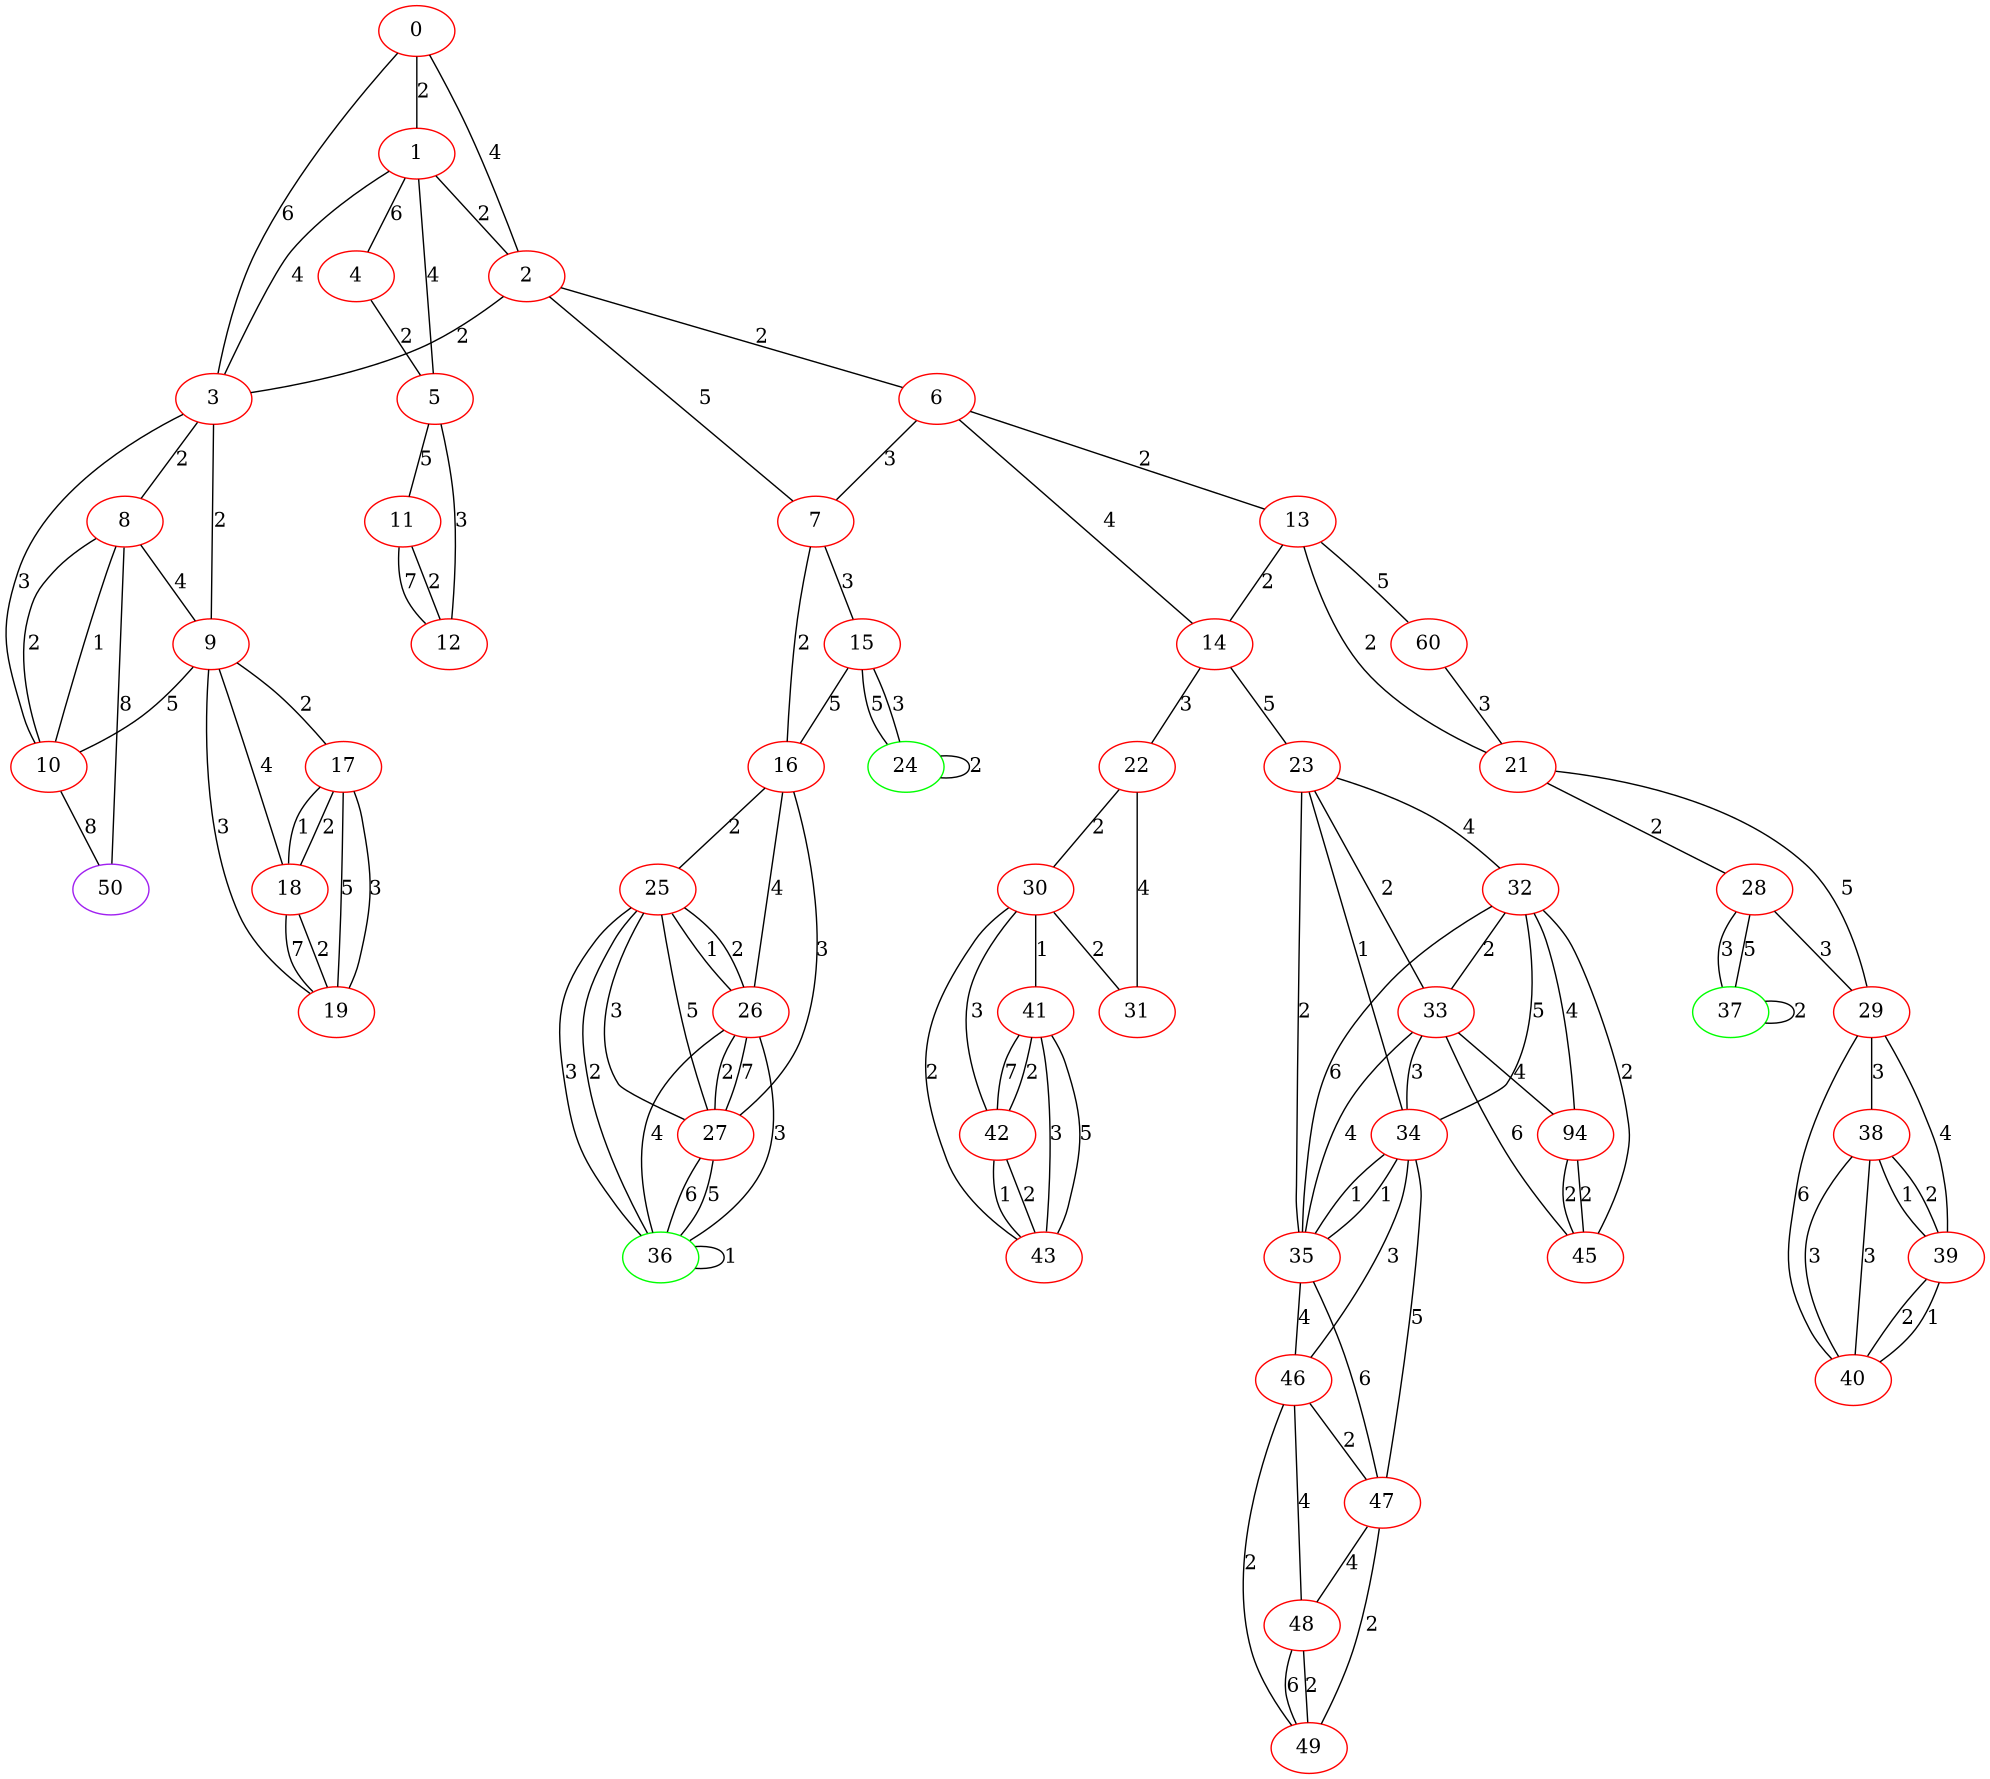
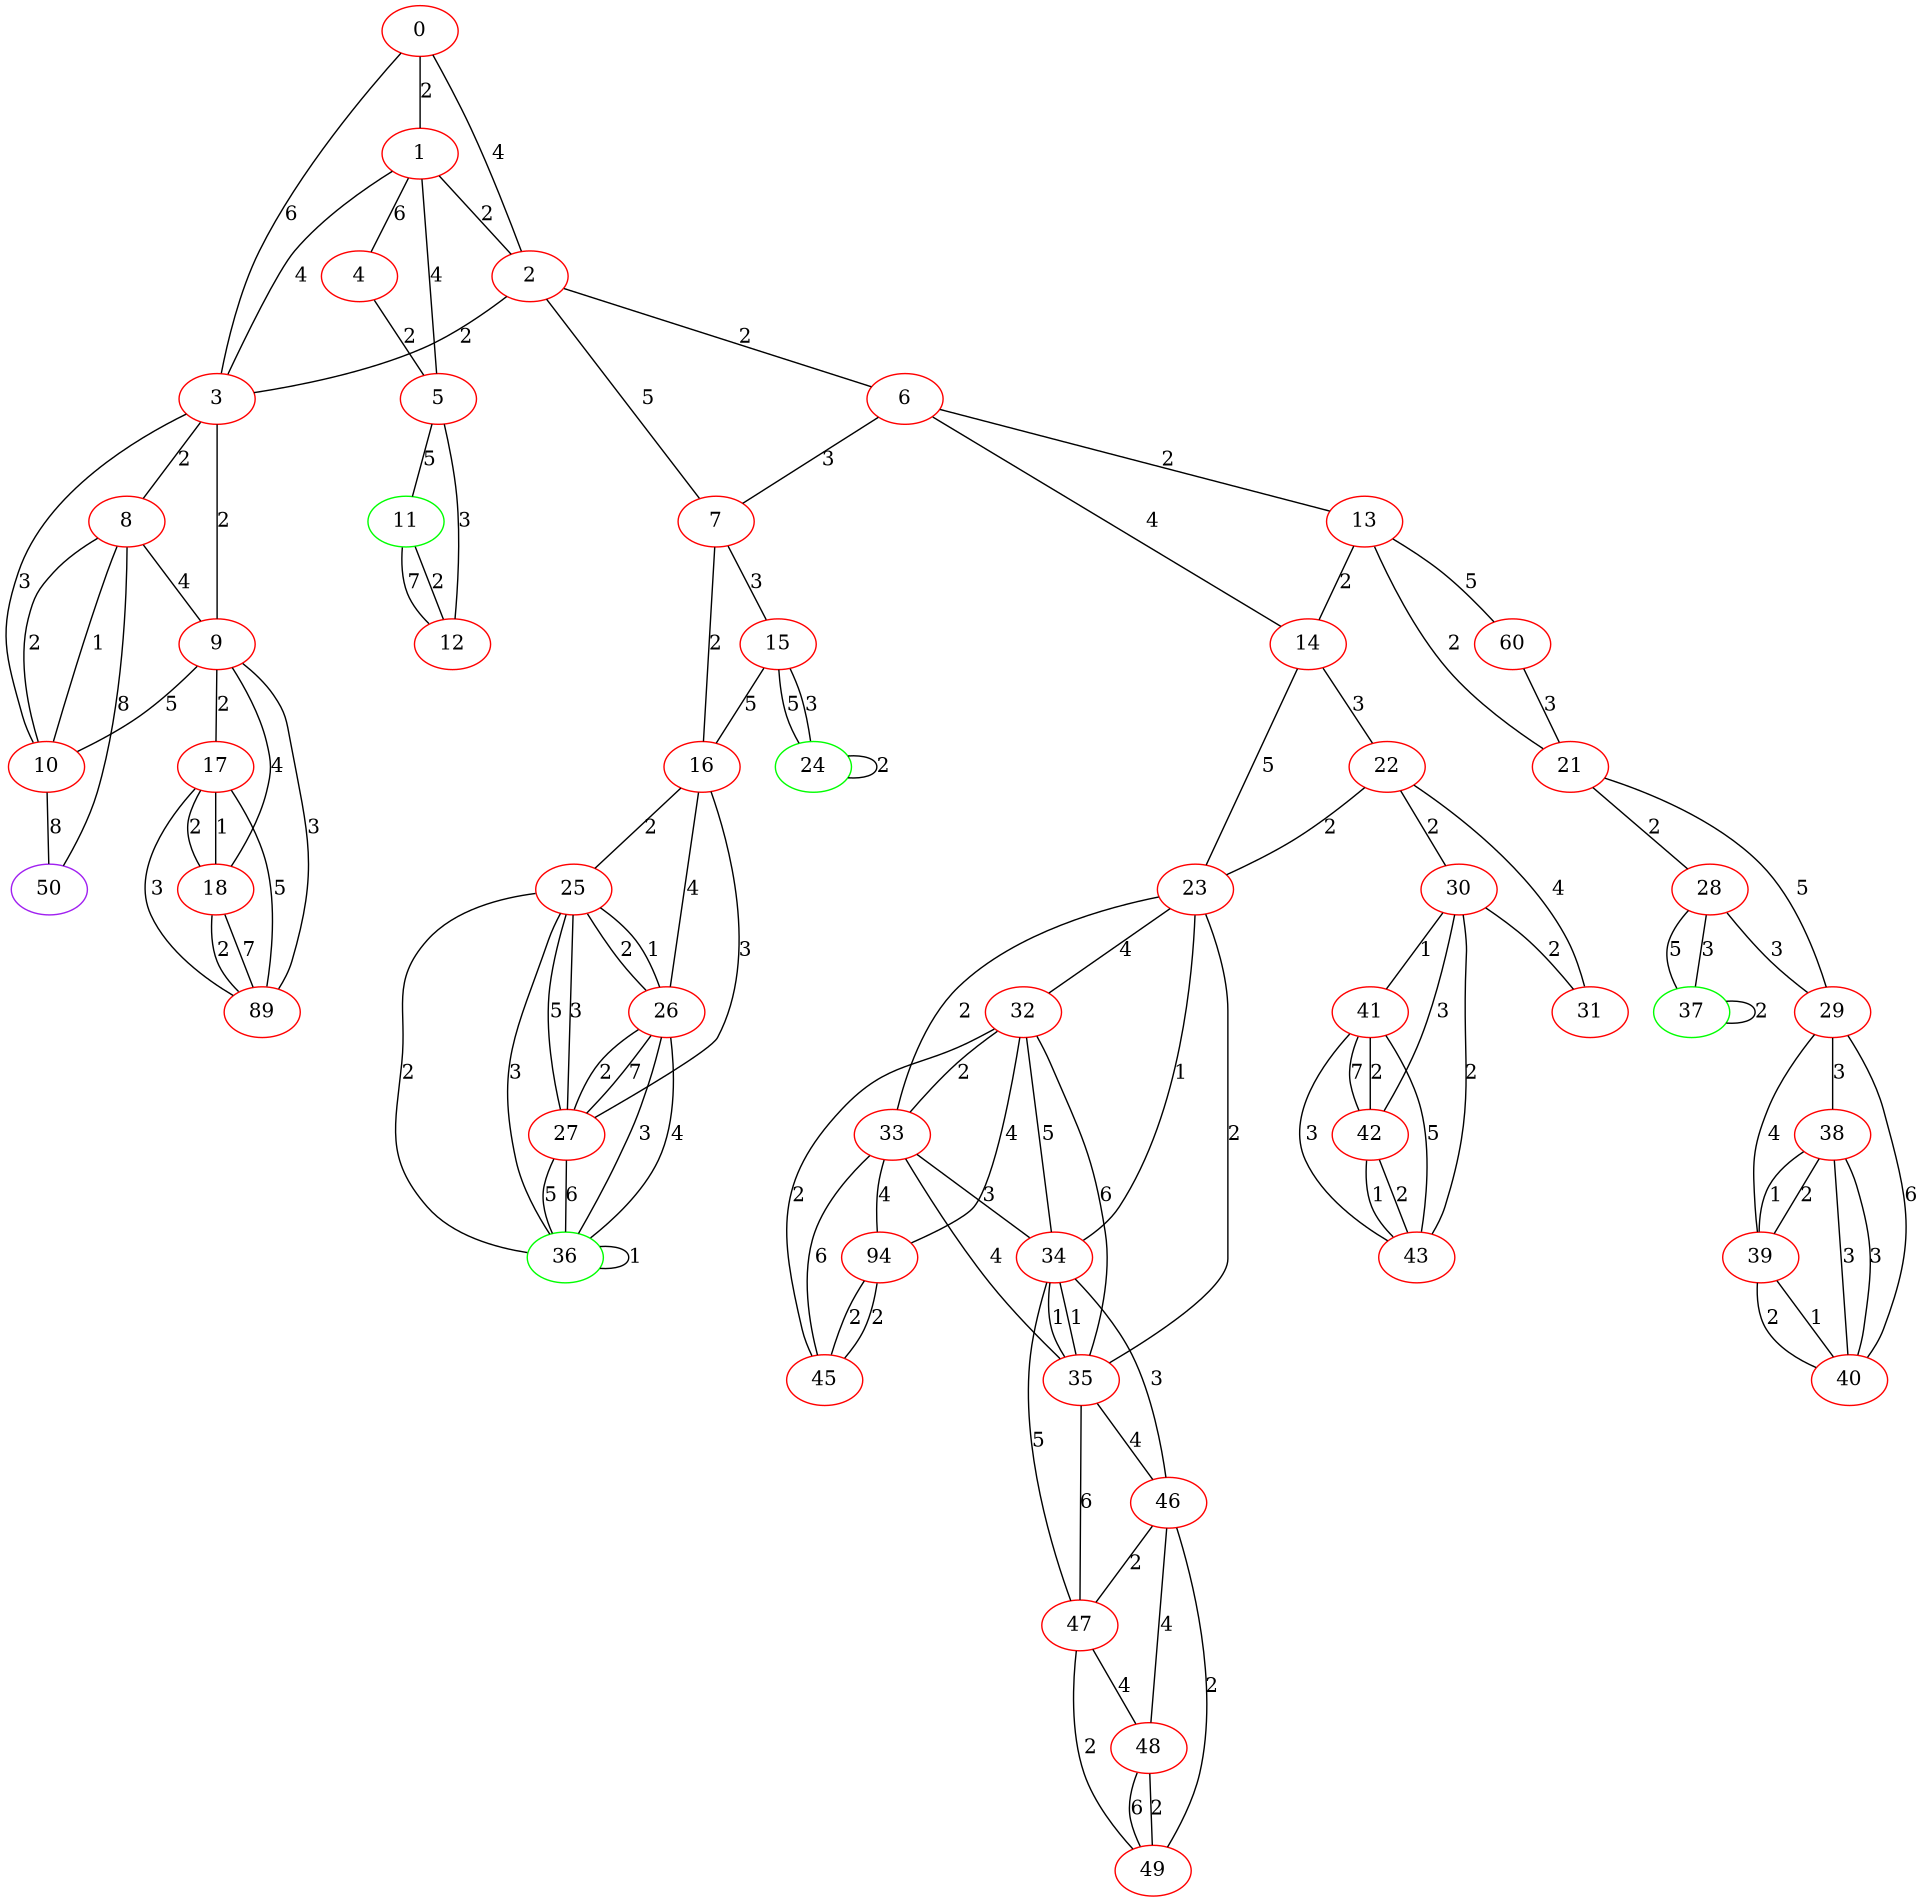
node "11": color red -> green
edge "22" -- "23": added, label "2"
node "19": label "19" -> "89"
